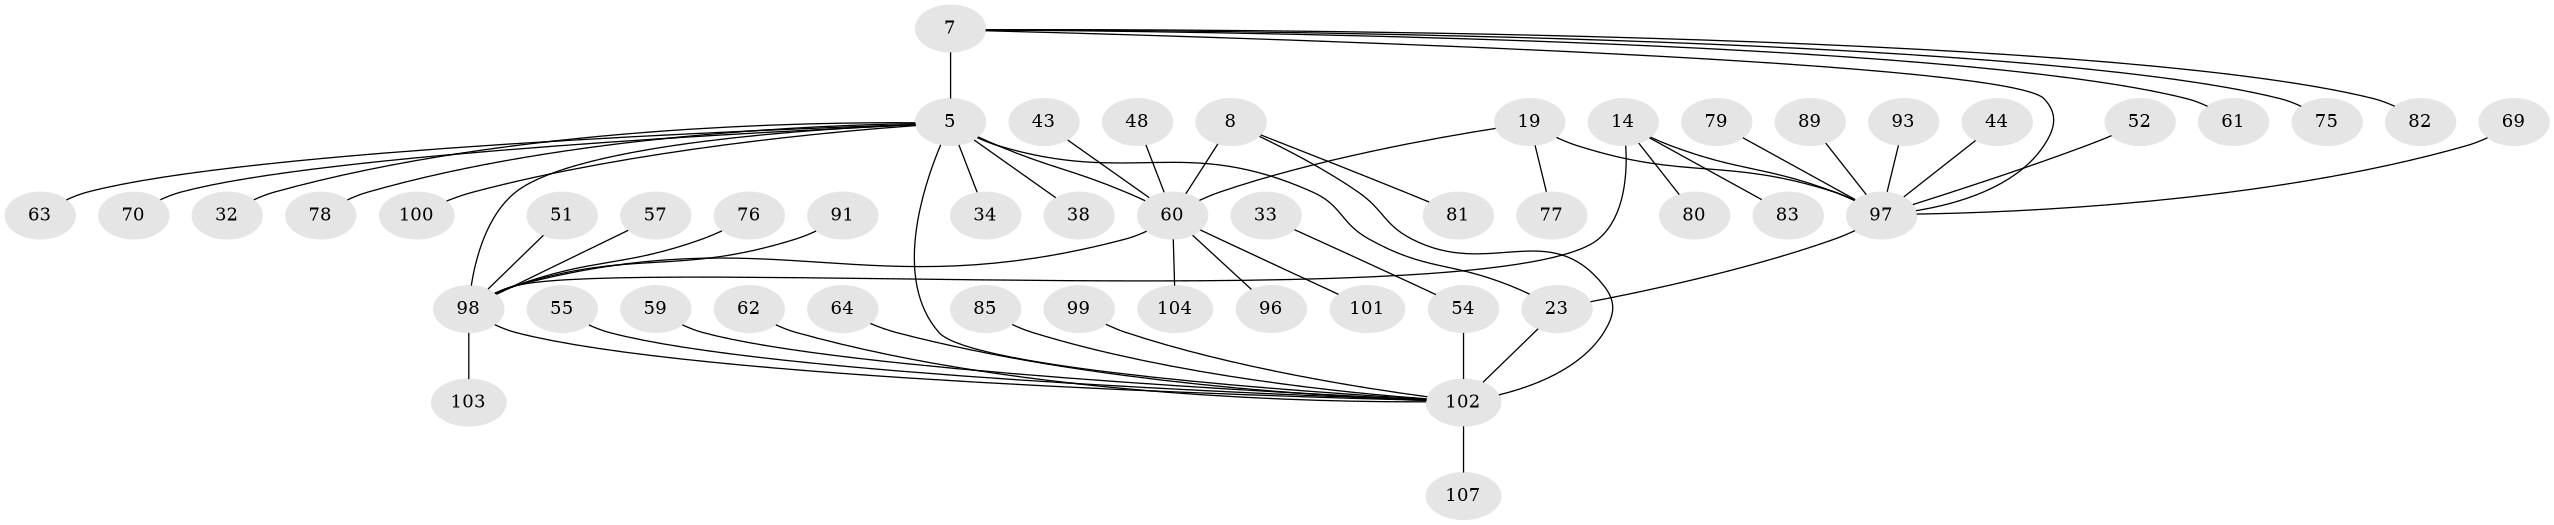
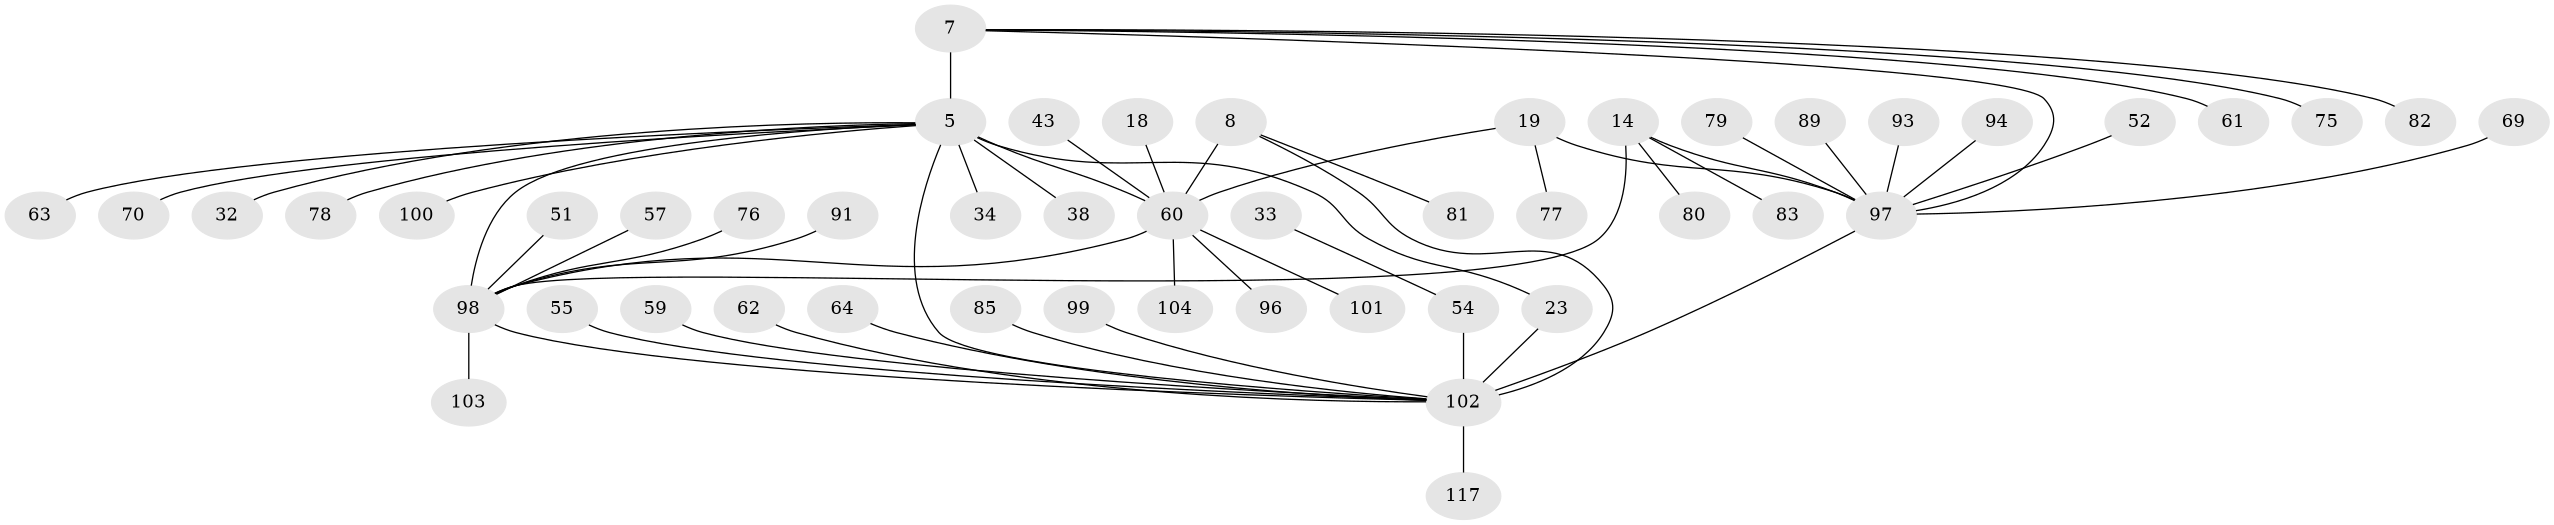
node "48": label "48" -> "18"
node "44": label "44" -> "94"
edge "97" -- "23": now "97" -- "102"
node "107": label "107" -> "117"
